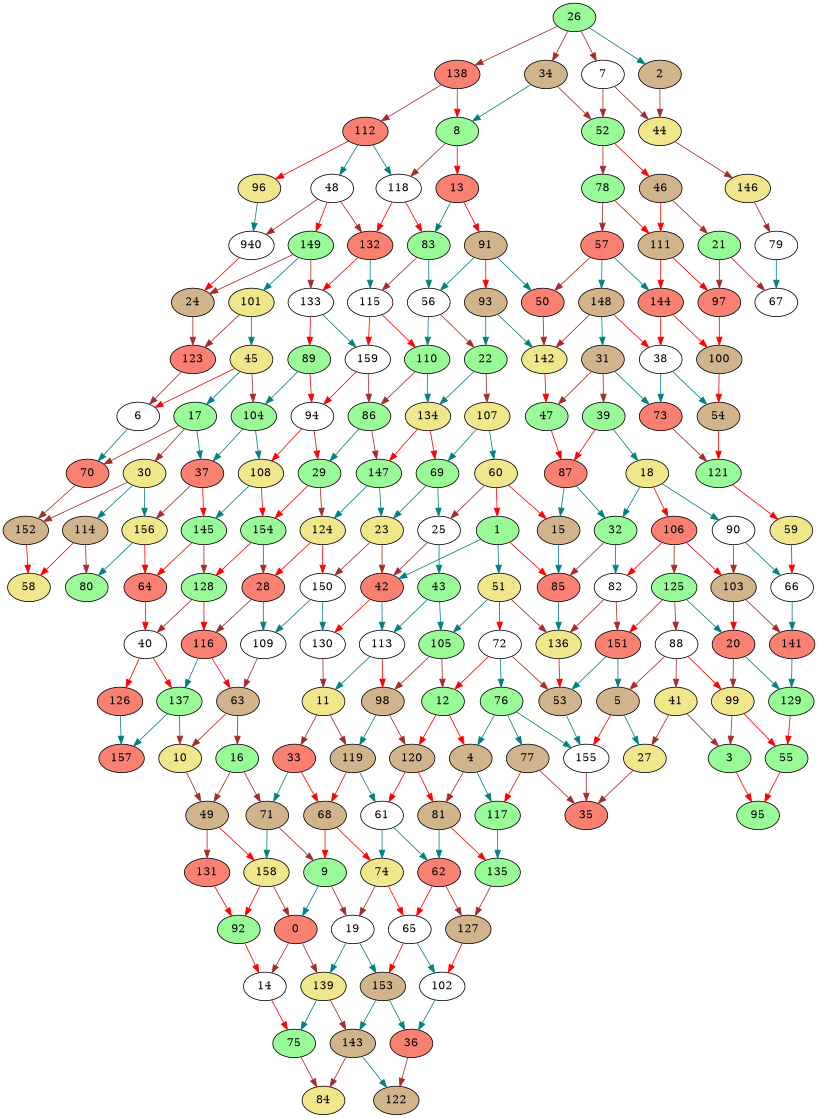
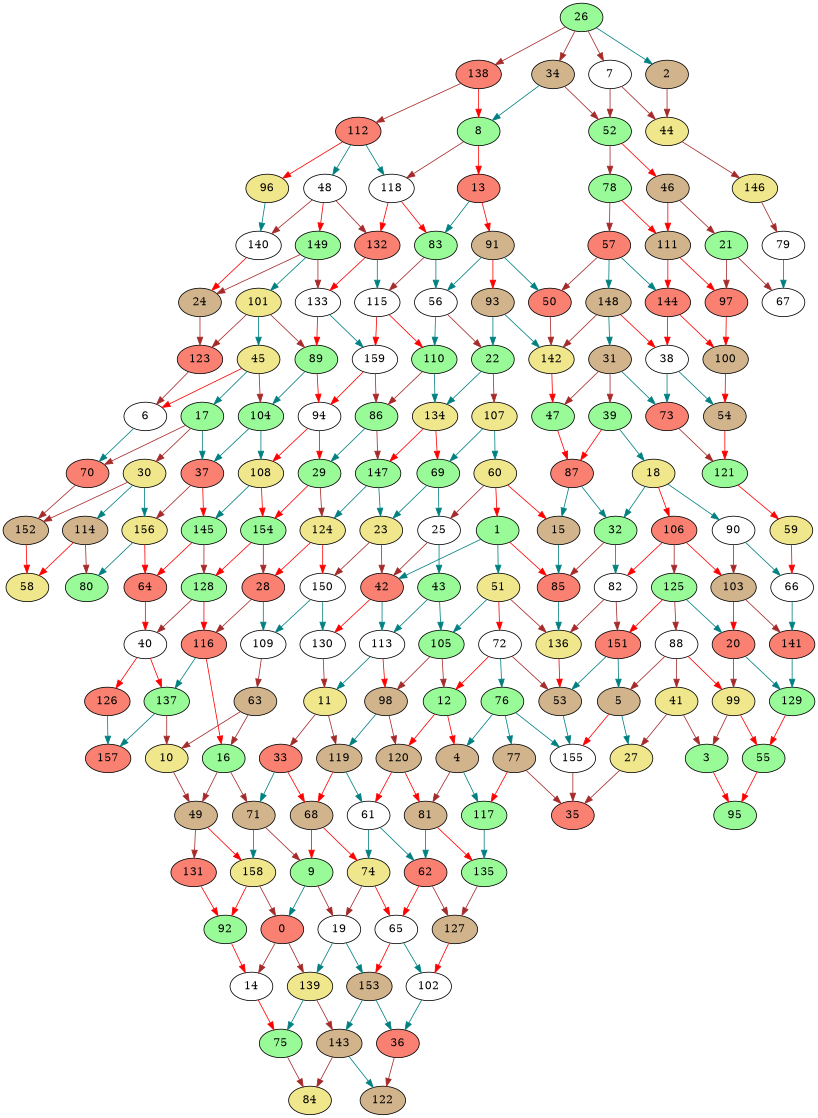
node "940": label "940" -> "140"
edge "101" -> "89": added
edge "116" -> "63": now "116" -> "16"
